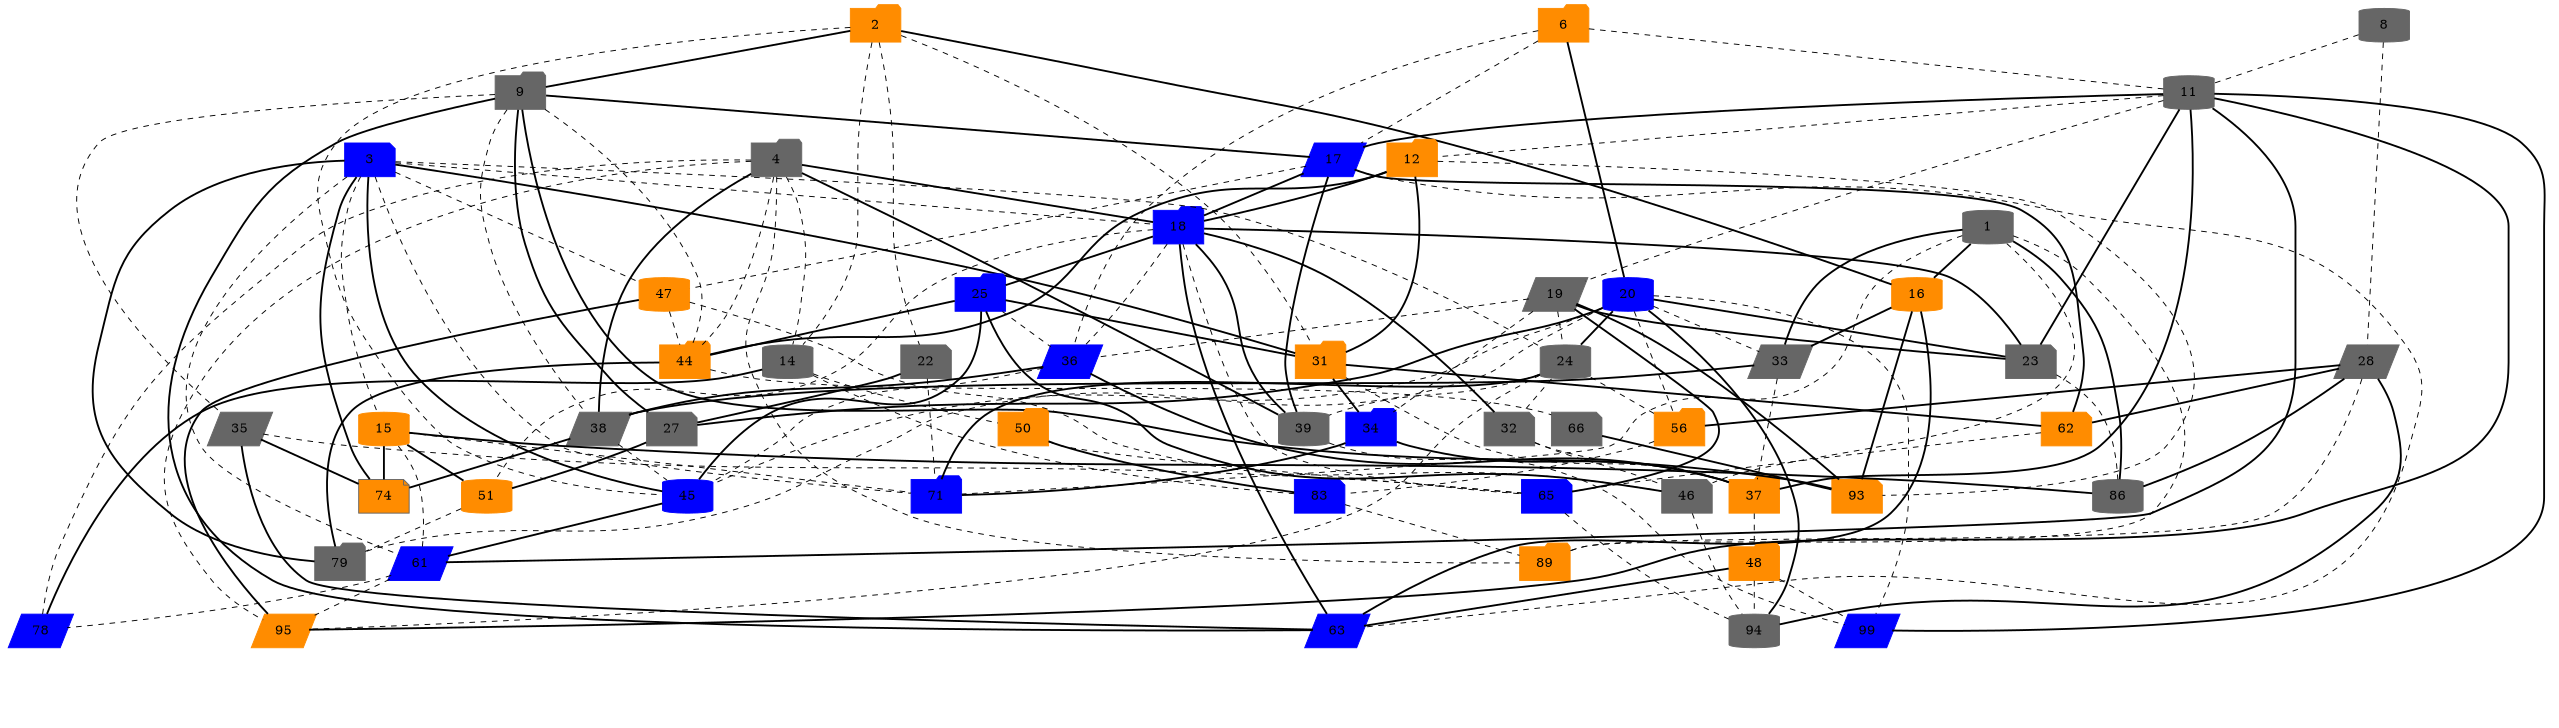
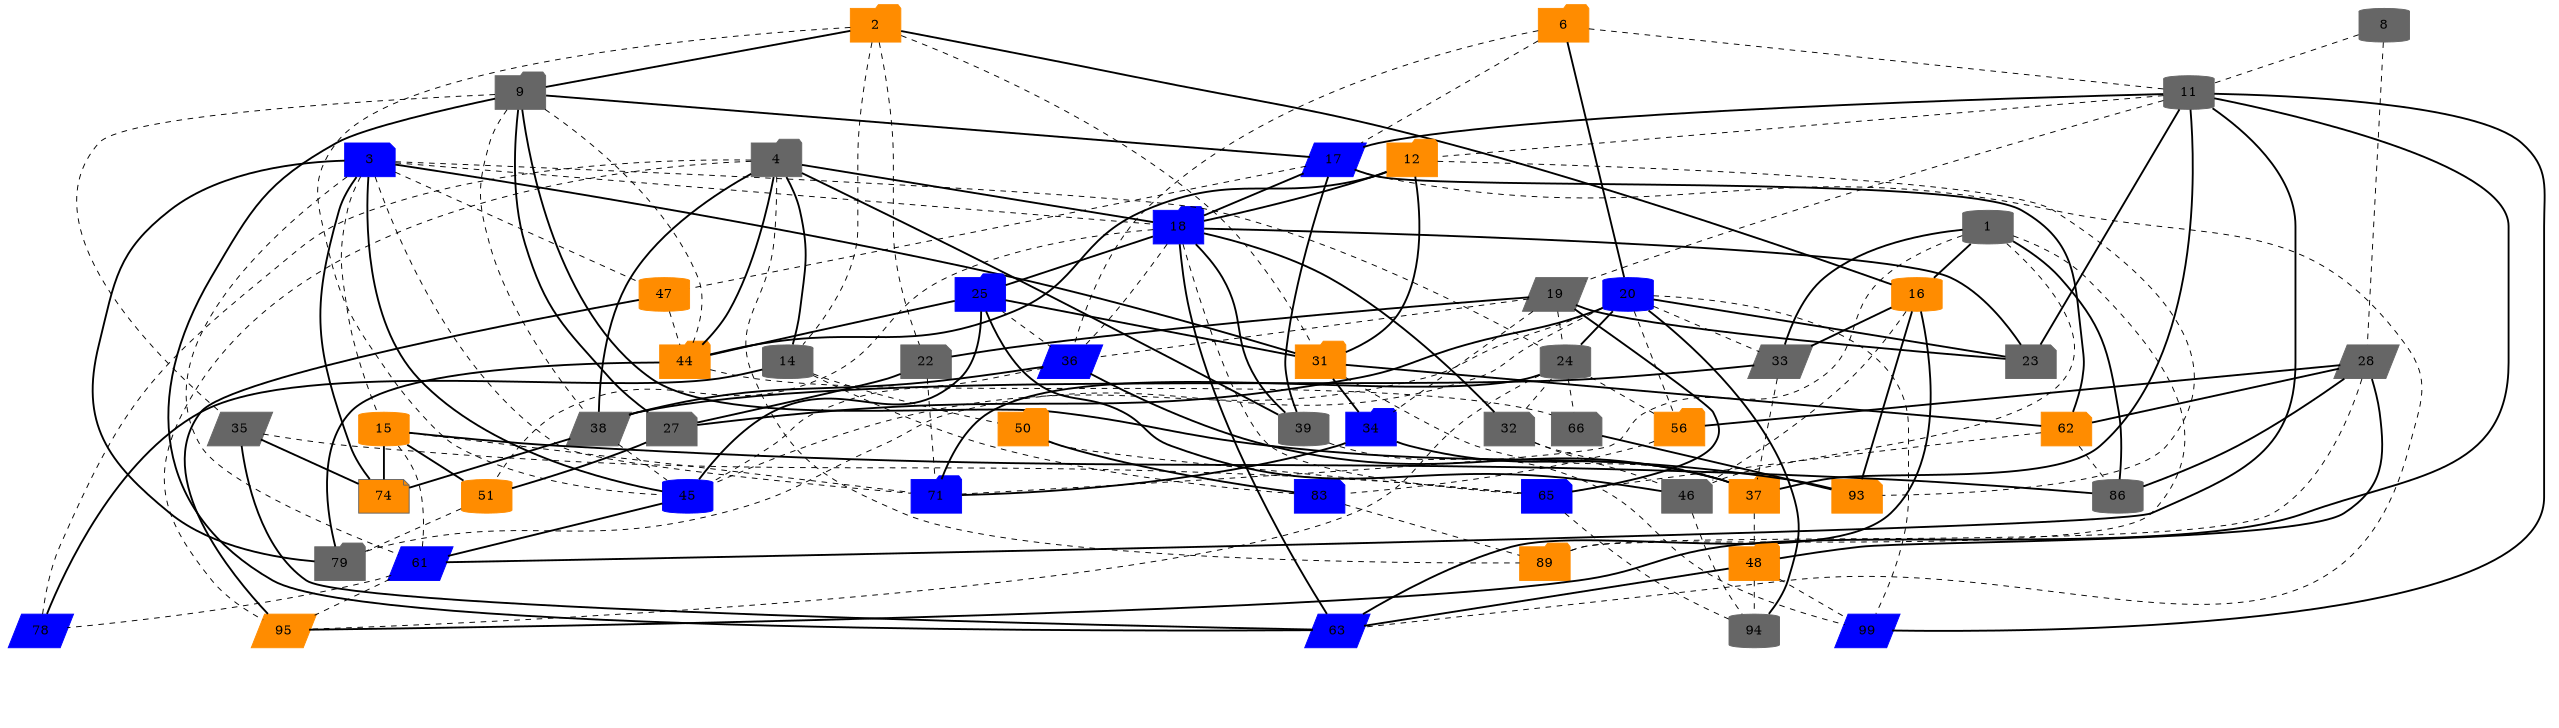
edge "4" -- "14": style dashed -> bold
edge "4" -- "44": style dashed -> bold
edge "19" -- "93": now "19" -- "22"
edge "24" -- "39": now "24" -- "66"
edge "23" -- "86": now "62" -- "86"
edge "47" -- "46": now "16" -- "46"
edge "28" -- "94": now "28" -- "48"
